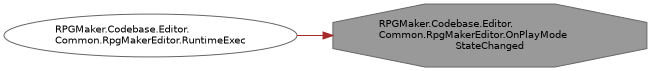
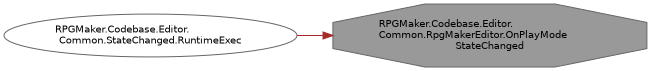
node "RPGMaker.Codebase.Editor. Common.RpgMakerEditor.RuntimeExec": label "RPGMaker.Codebase.Editor. Common.RpgMakerEditor.RuntimeExec" -> "RPGMaker.Codebase.Editor. Common.StateChanged.RuntimeExec"
